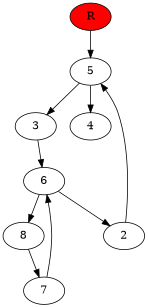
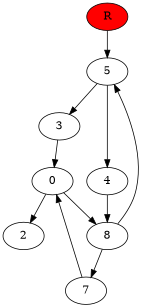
edge "2" -> "5": now "8" -> "5"
node "6": label "6" -> "0"
edge "4" -> "8": added
